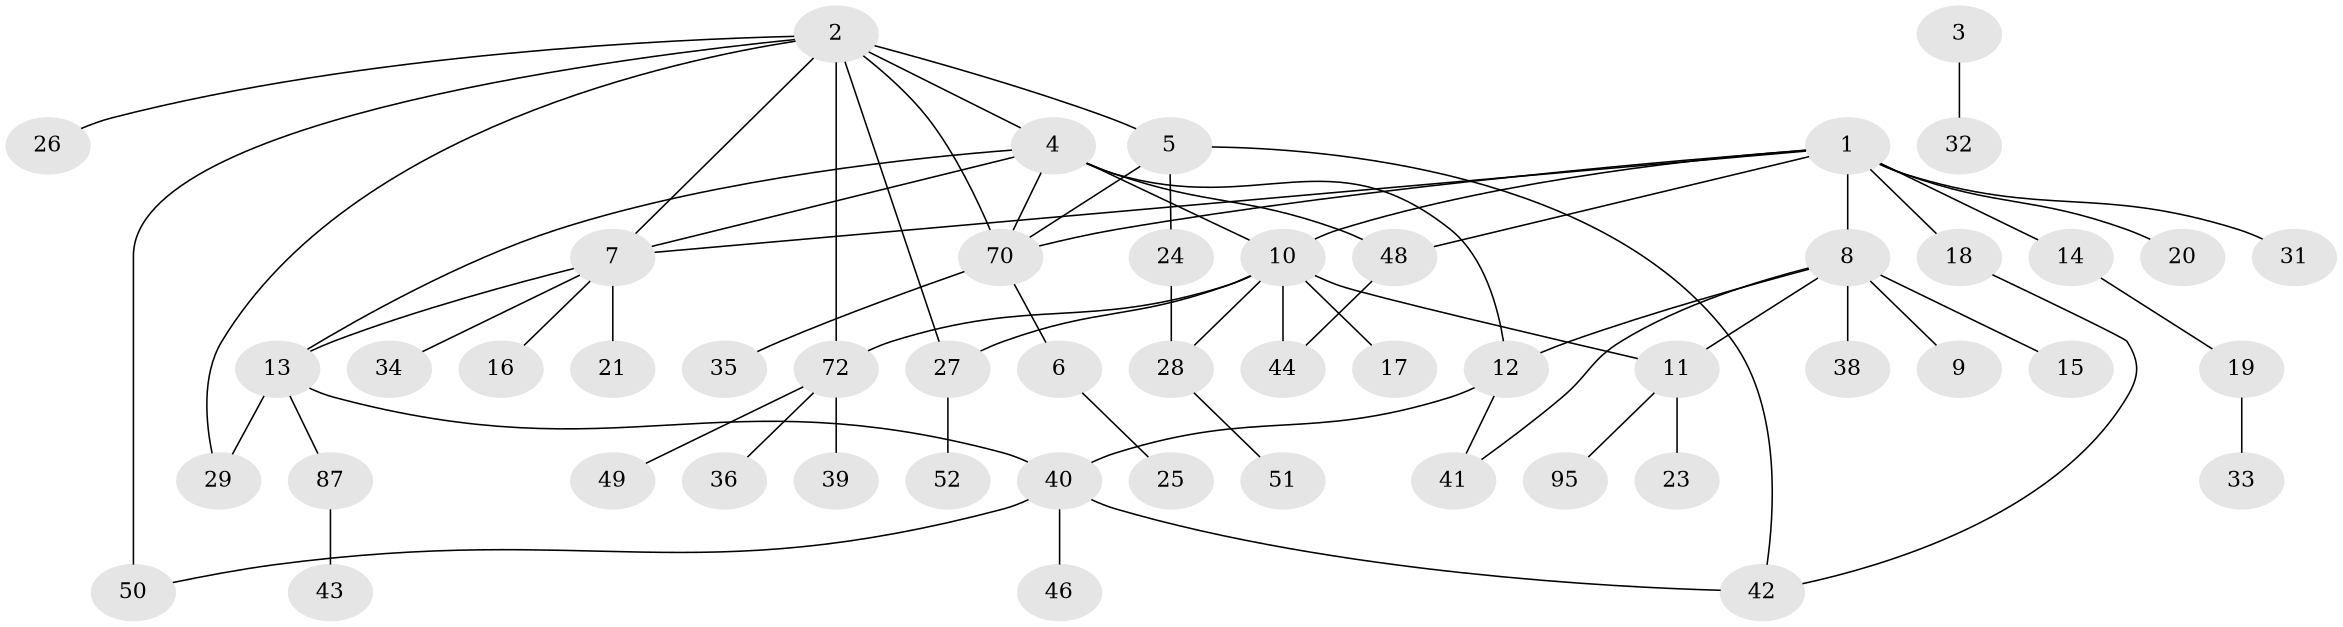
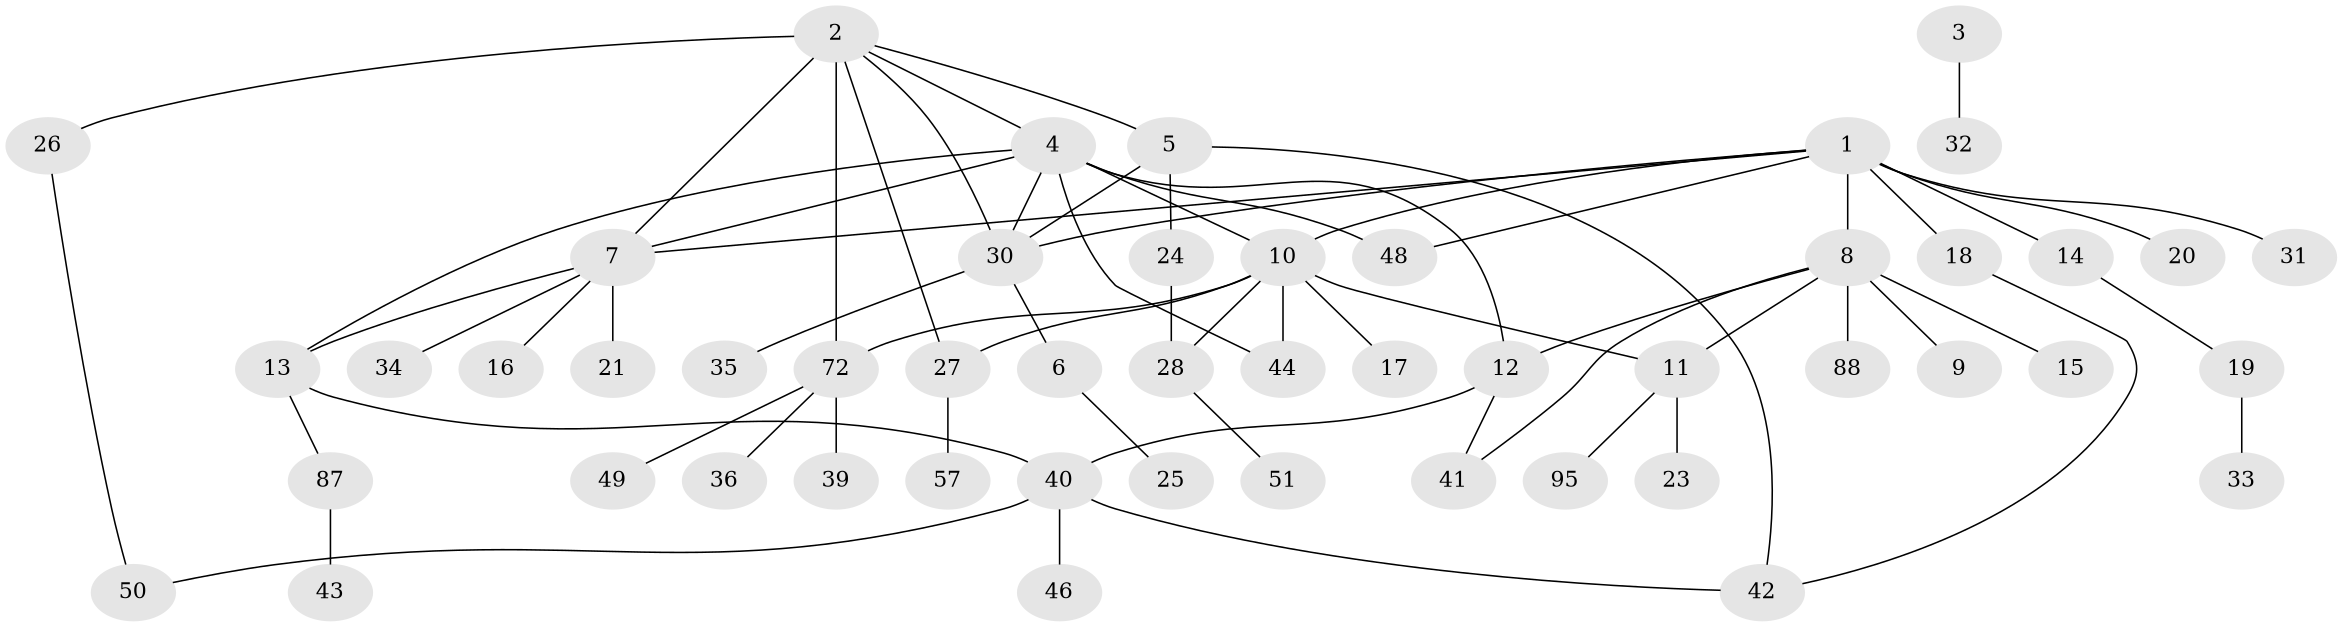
edge "2" -- "50": now "26" -- "50"
node "70": label "70" -> "30"
edge "48" -- "44": now "4" -- "44"
node "38": label "38" -> "88"
node "29": removed
node "52": label "52" -> "57"
